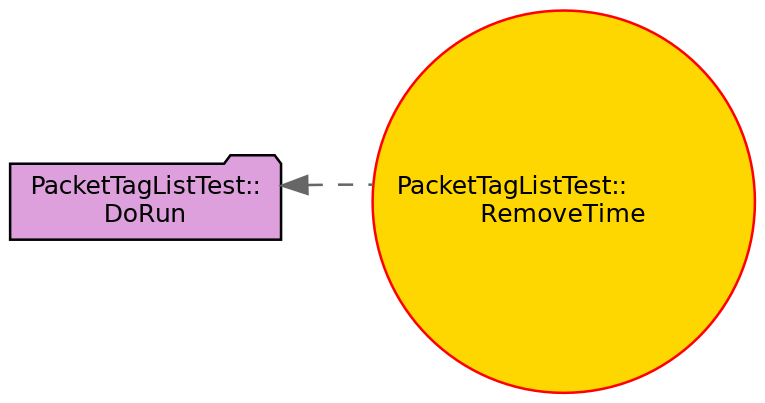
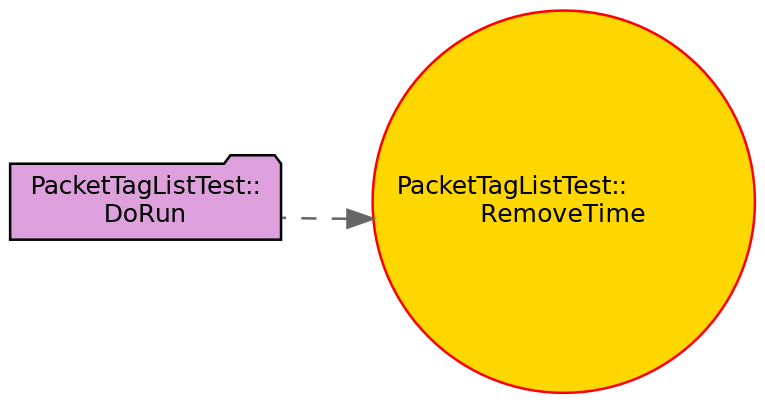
edge "PacketTagListTest:: RemoveTime" -> "PacketTagListTest:: DoRun": reversed
